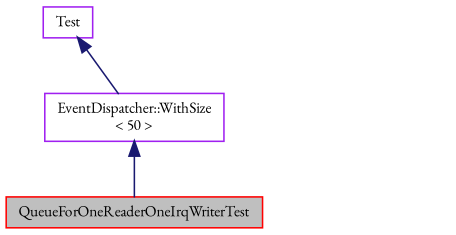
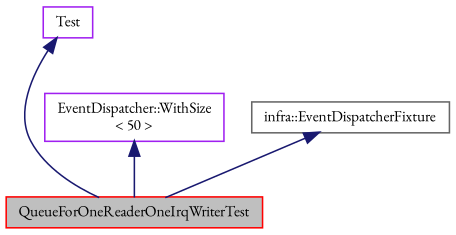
edge "EventDispatcher::WithSize < 50 >" -> "Test": now "QueueForOneReaderOneIrqWriterTest" -> "Test"
node "infra::EventDispatcherFixture": added
